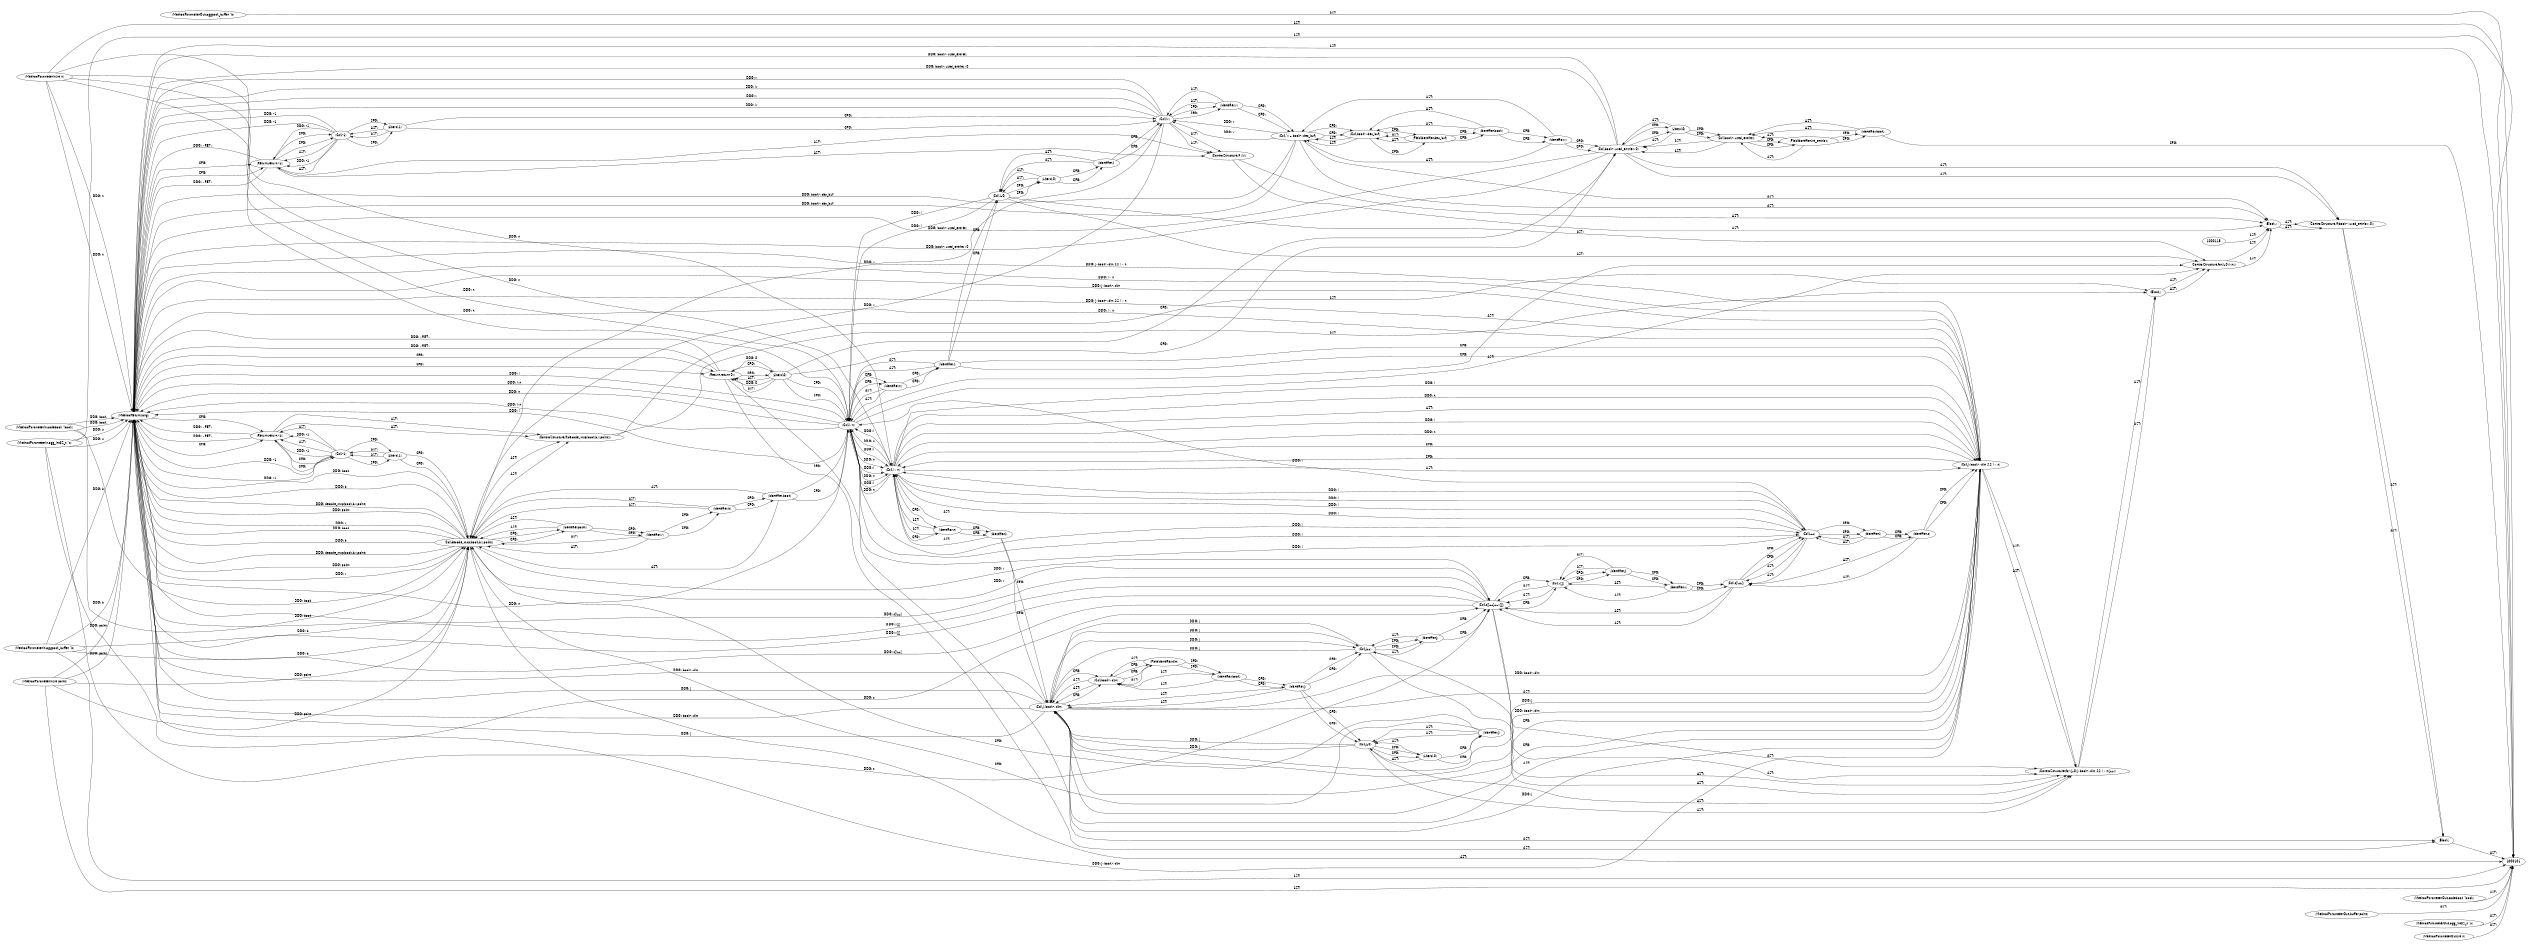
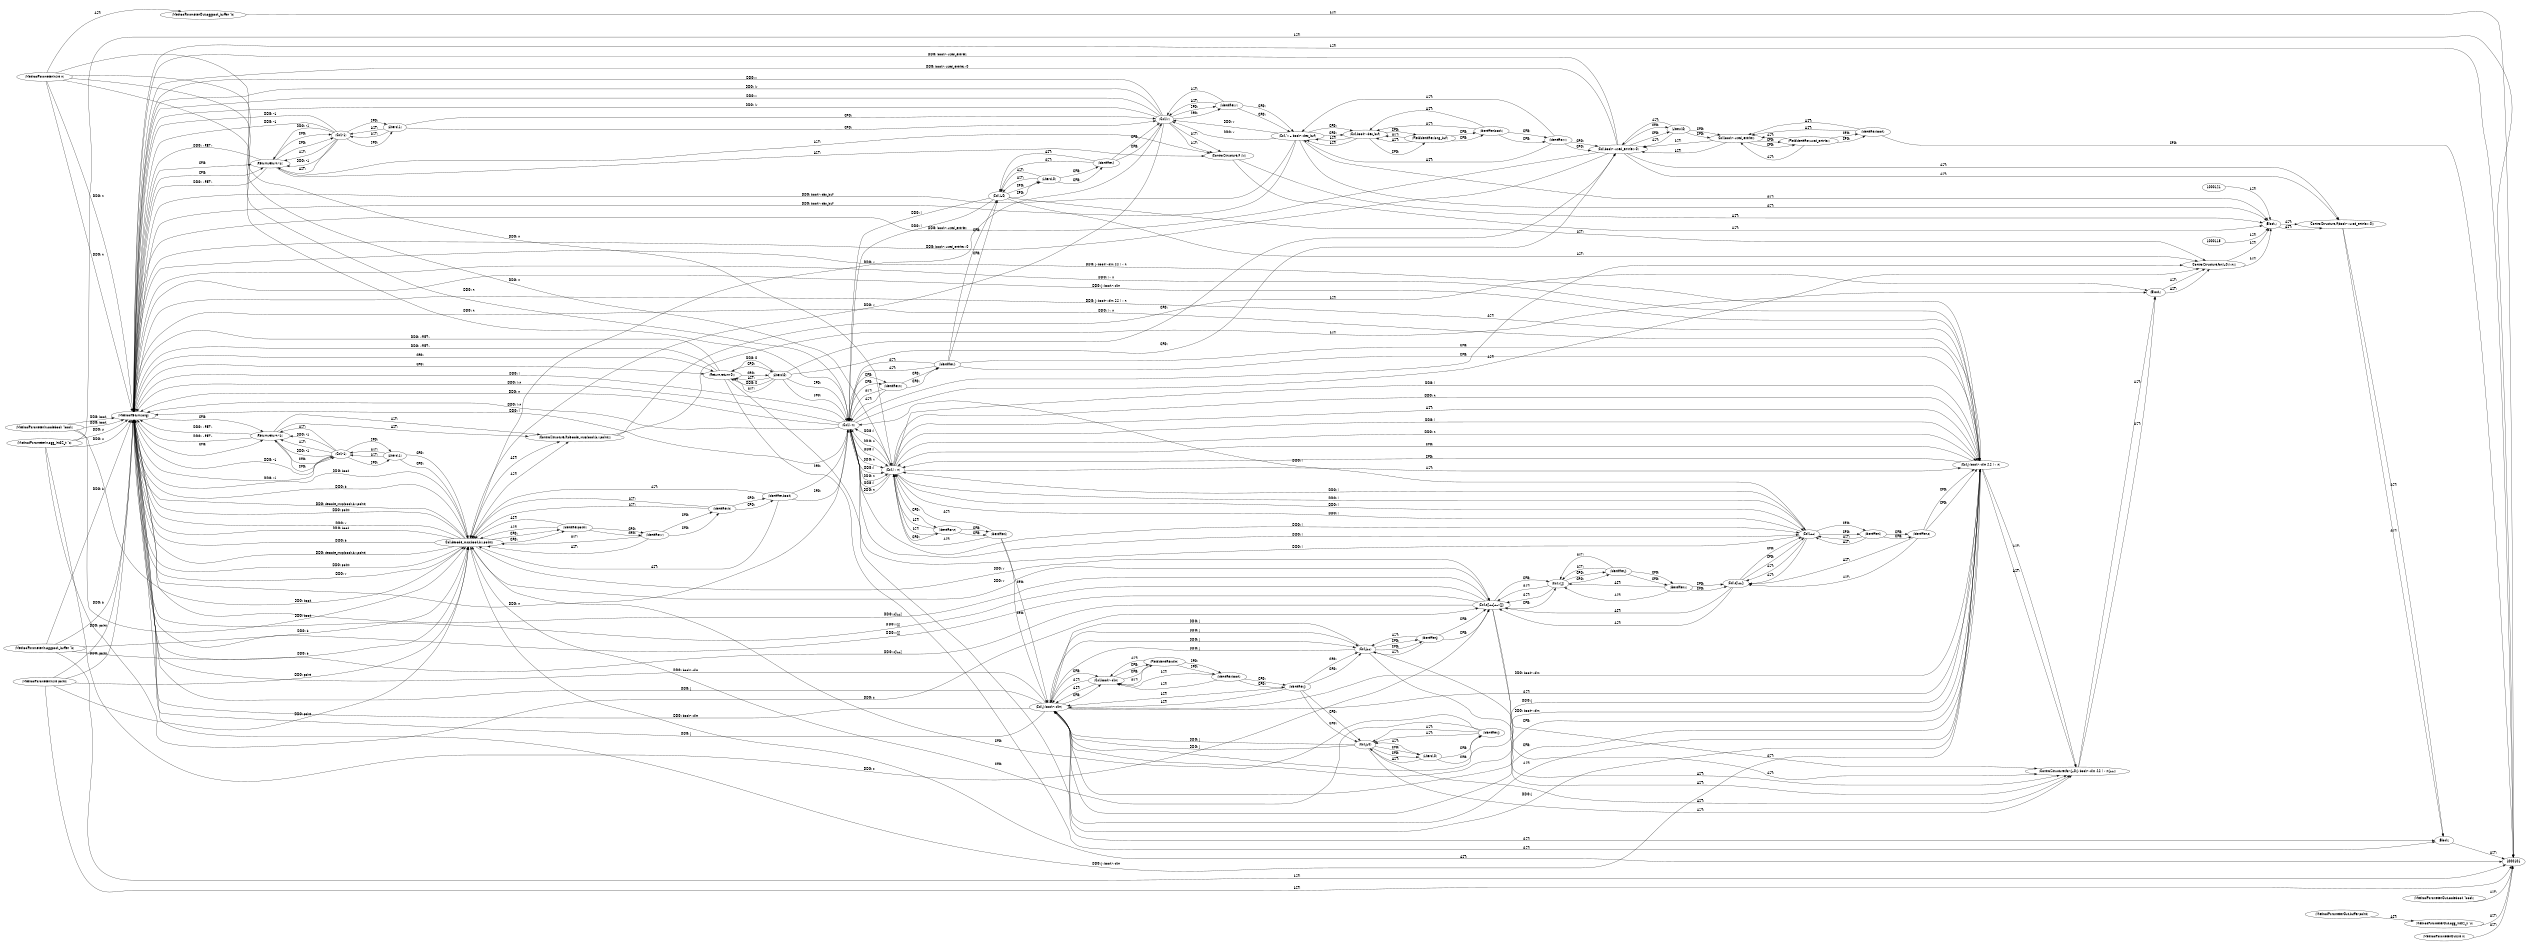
edge "(MethodParameterIn,int n)" -> "1000101": now "(MethodParameterIn,int n)" -> "(MethodParameterOut,oggpack_buffer *b)"
node "(FieldIdentifier,dec_buf)": label "(FieldIdentifier,dec_buf)" -> "(FieldIdentifier,long_buf)"
node "(FieldIdentifier,int_entries)": label "(FieldIdentifier,int_entries)" -> "(FieldIdentifier,used_entries)"
node "1000121": added
edge "(MethodParameterOut,buffer point)" -> "1000101": now "(MethodParameterOut,buffer point)" -> "(MethodParameterOut,ogg_int32_t *a)"
